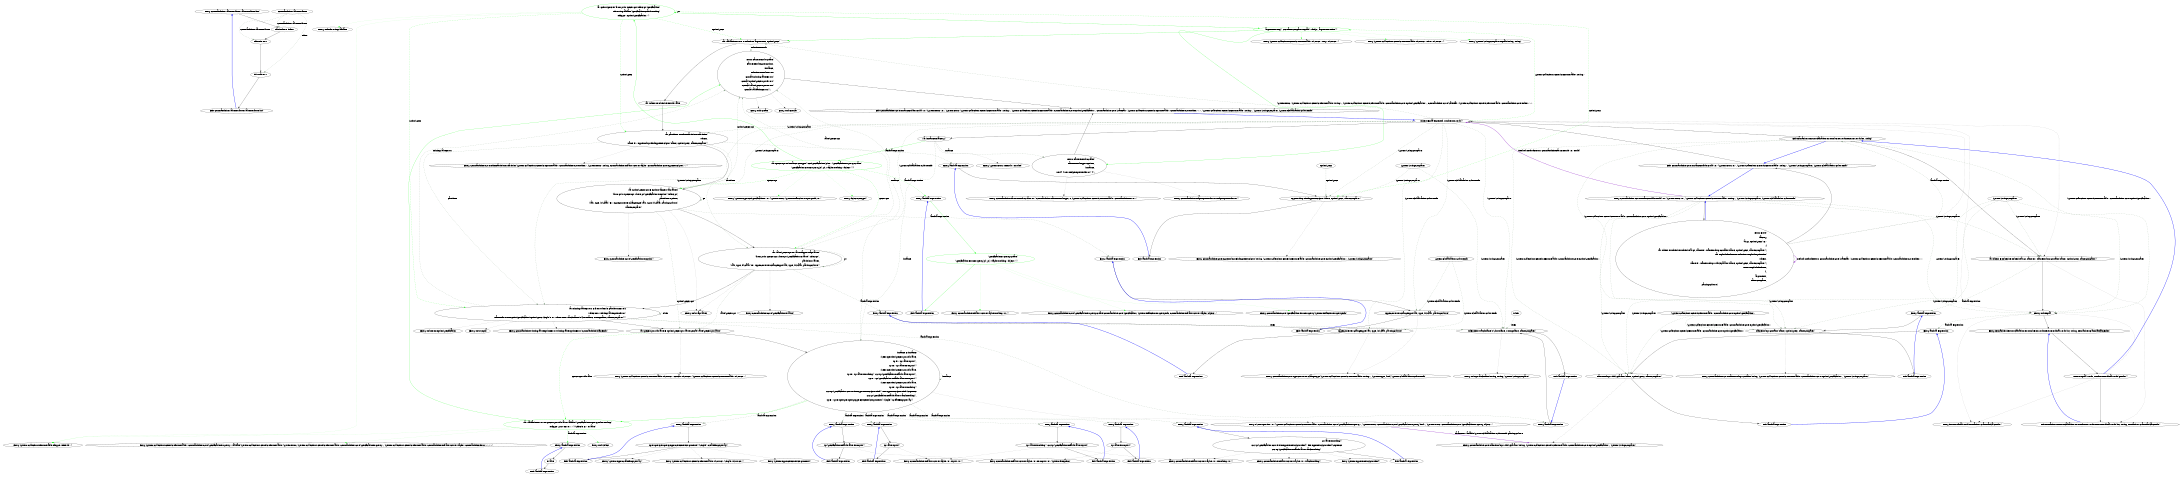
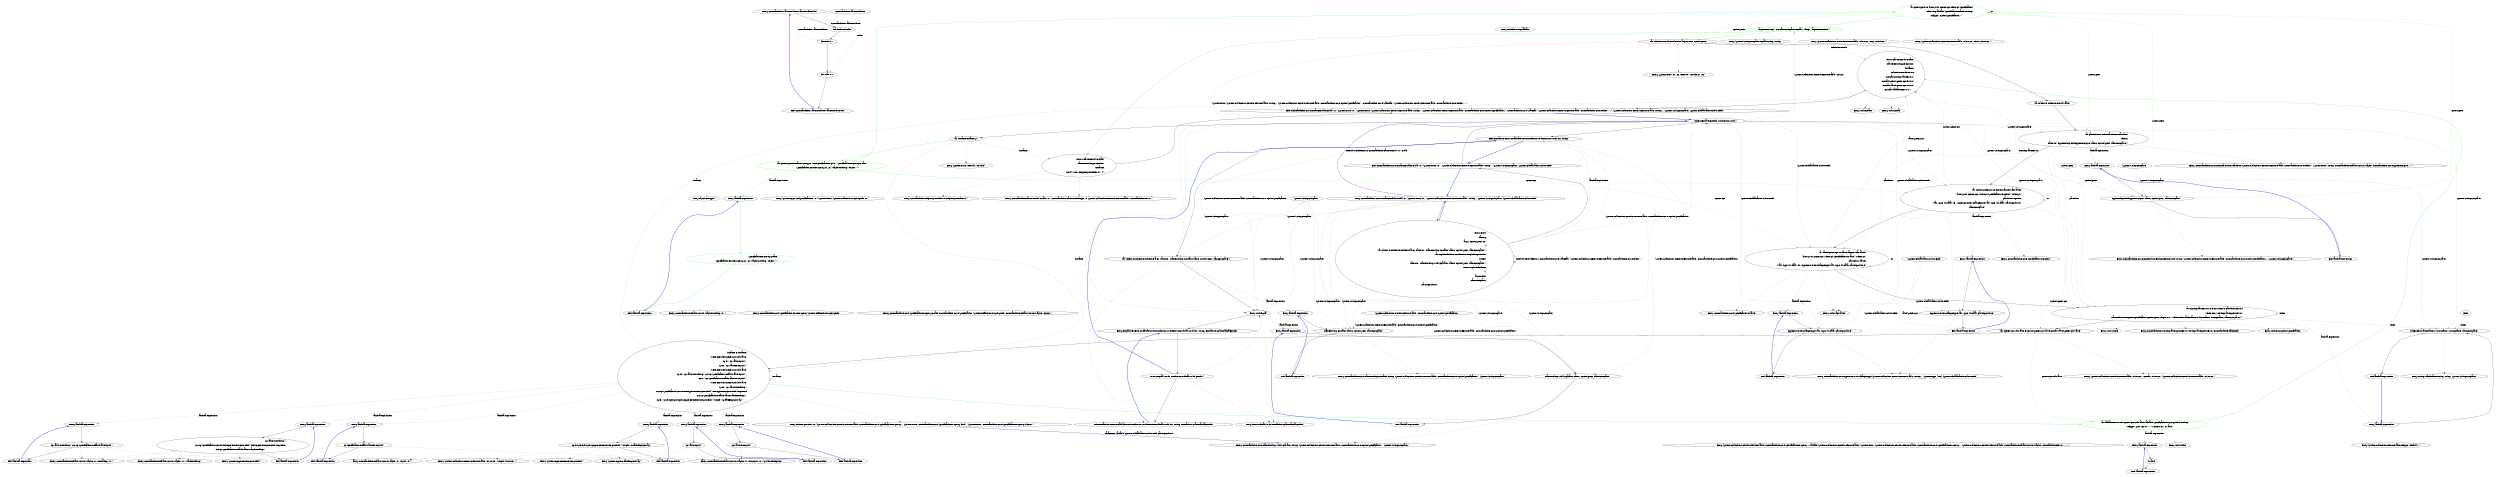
node "var validationErrors = tokenizer(arguments, optionSpecs)": label "var validationErrors = tokenizer(arguments, optionSpecs)" -> "var tokenizerResult = tokenizer(arguments, optionSpecs)"
node "Entry System.Func<T1, T2, TResult>.Invoke(T1, T2)": added
